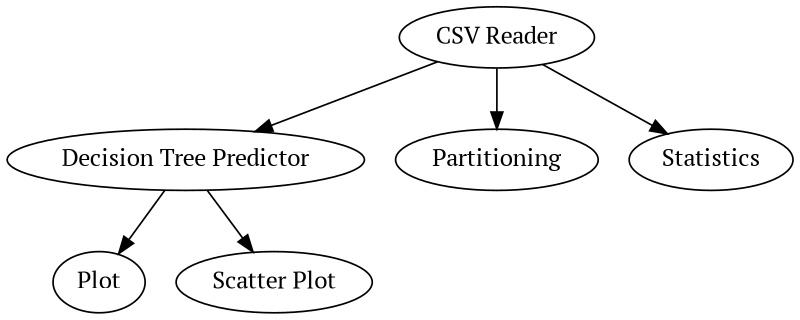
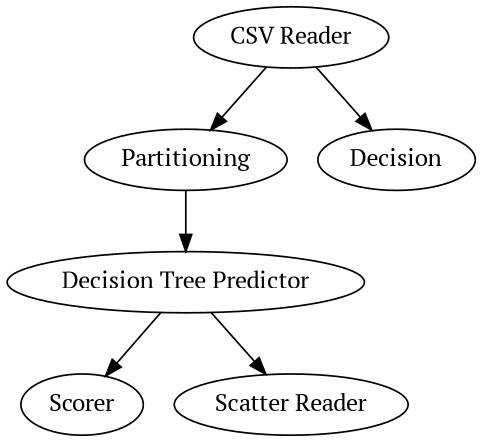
edge "CSV Reader" -> "Decision Tree Predictor": now "Partitioning" -> "Decision Tree Predictor"
node "Statistics": label "Statistics" -> "Decision"
node "Plot": label "Plot" -> "Scorer"
node "Scatter Plot": label "Scatter Plot" -> "Scatter Reader"
